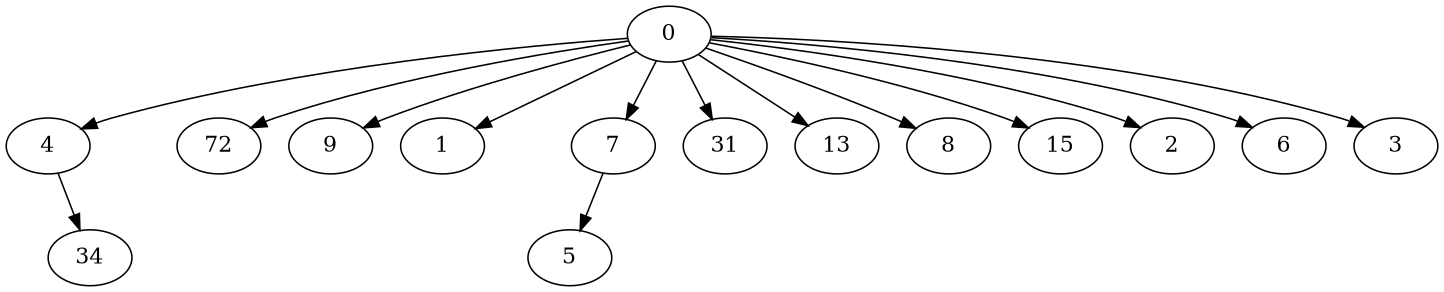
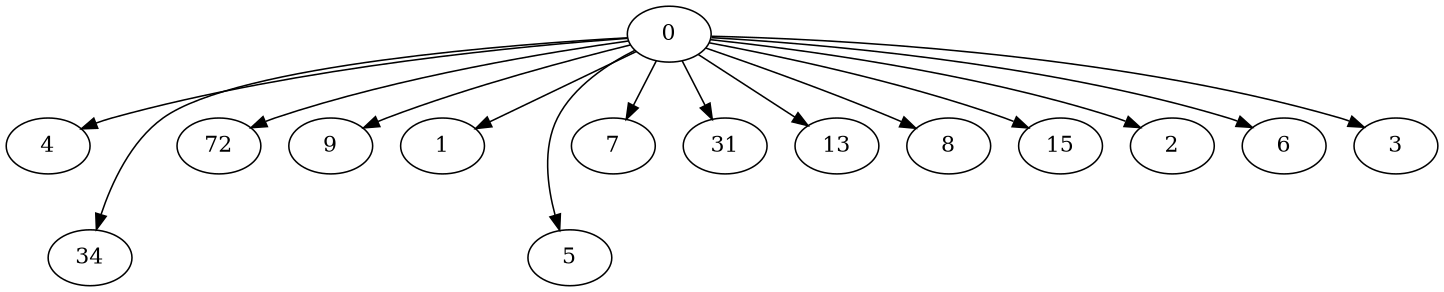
edge "4" -> "34": now "0" -> "34"
edge "7" -> "5": now "0" -> "5"
